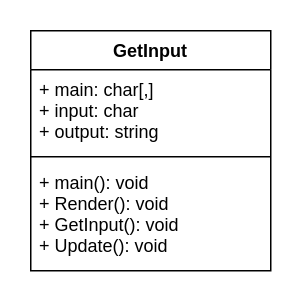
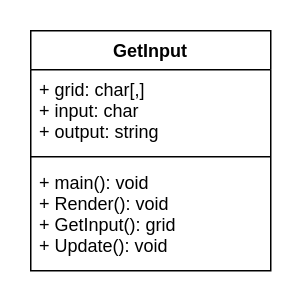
node "+ main: char[,] + input: char + output: string": label "+ main: char[,] + input: char + output: string" -> "+ grid: char[,] + input: char + output: string"
node "+ main(): void + Render(): void + GetInput(): void + Update(): void": label "+ main(): void + Render(): void + GetInput(): void + Update(): void" -> "+ main(): void + Render(): void + GetInput(): grid + Update(): void"
